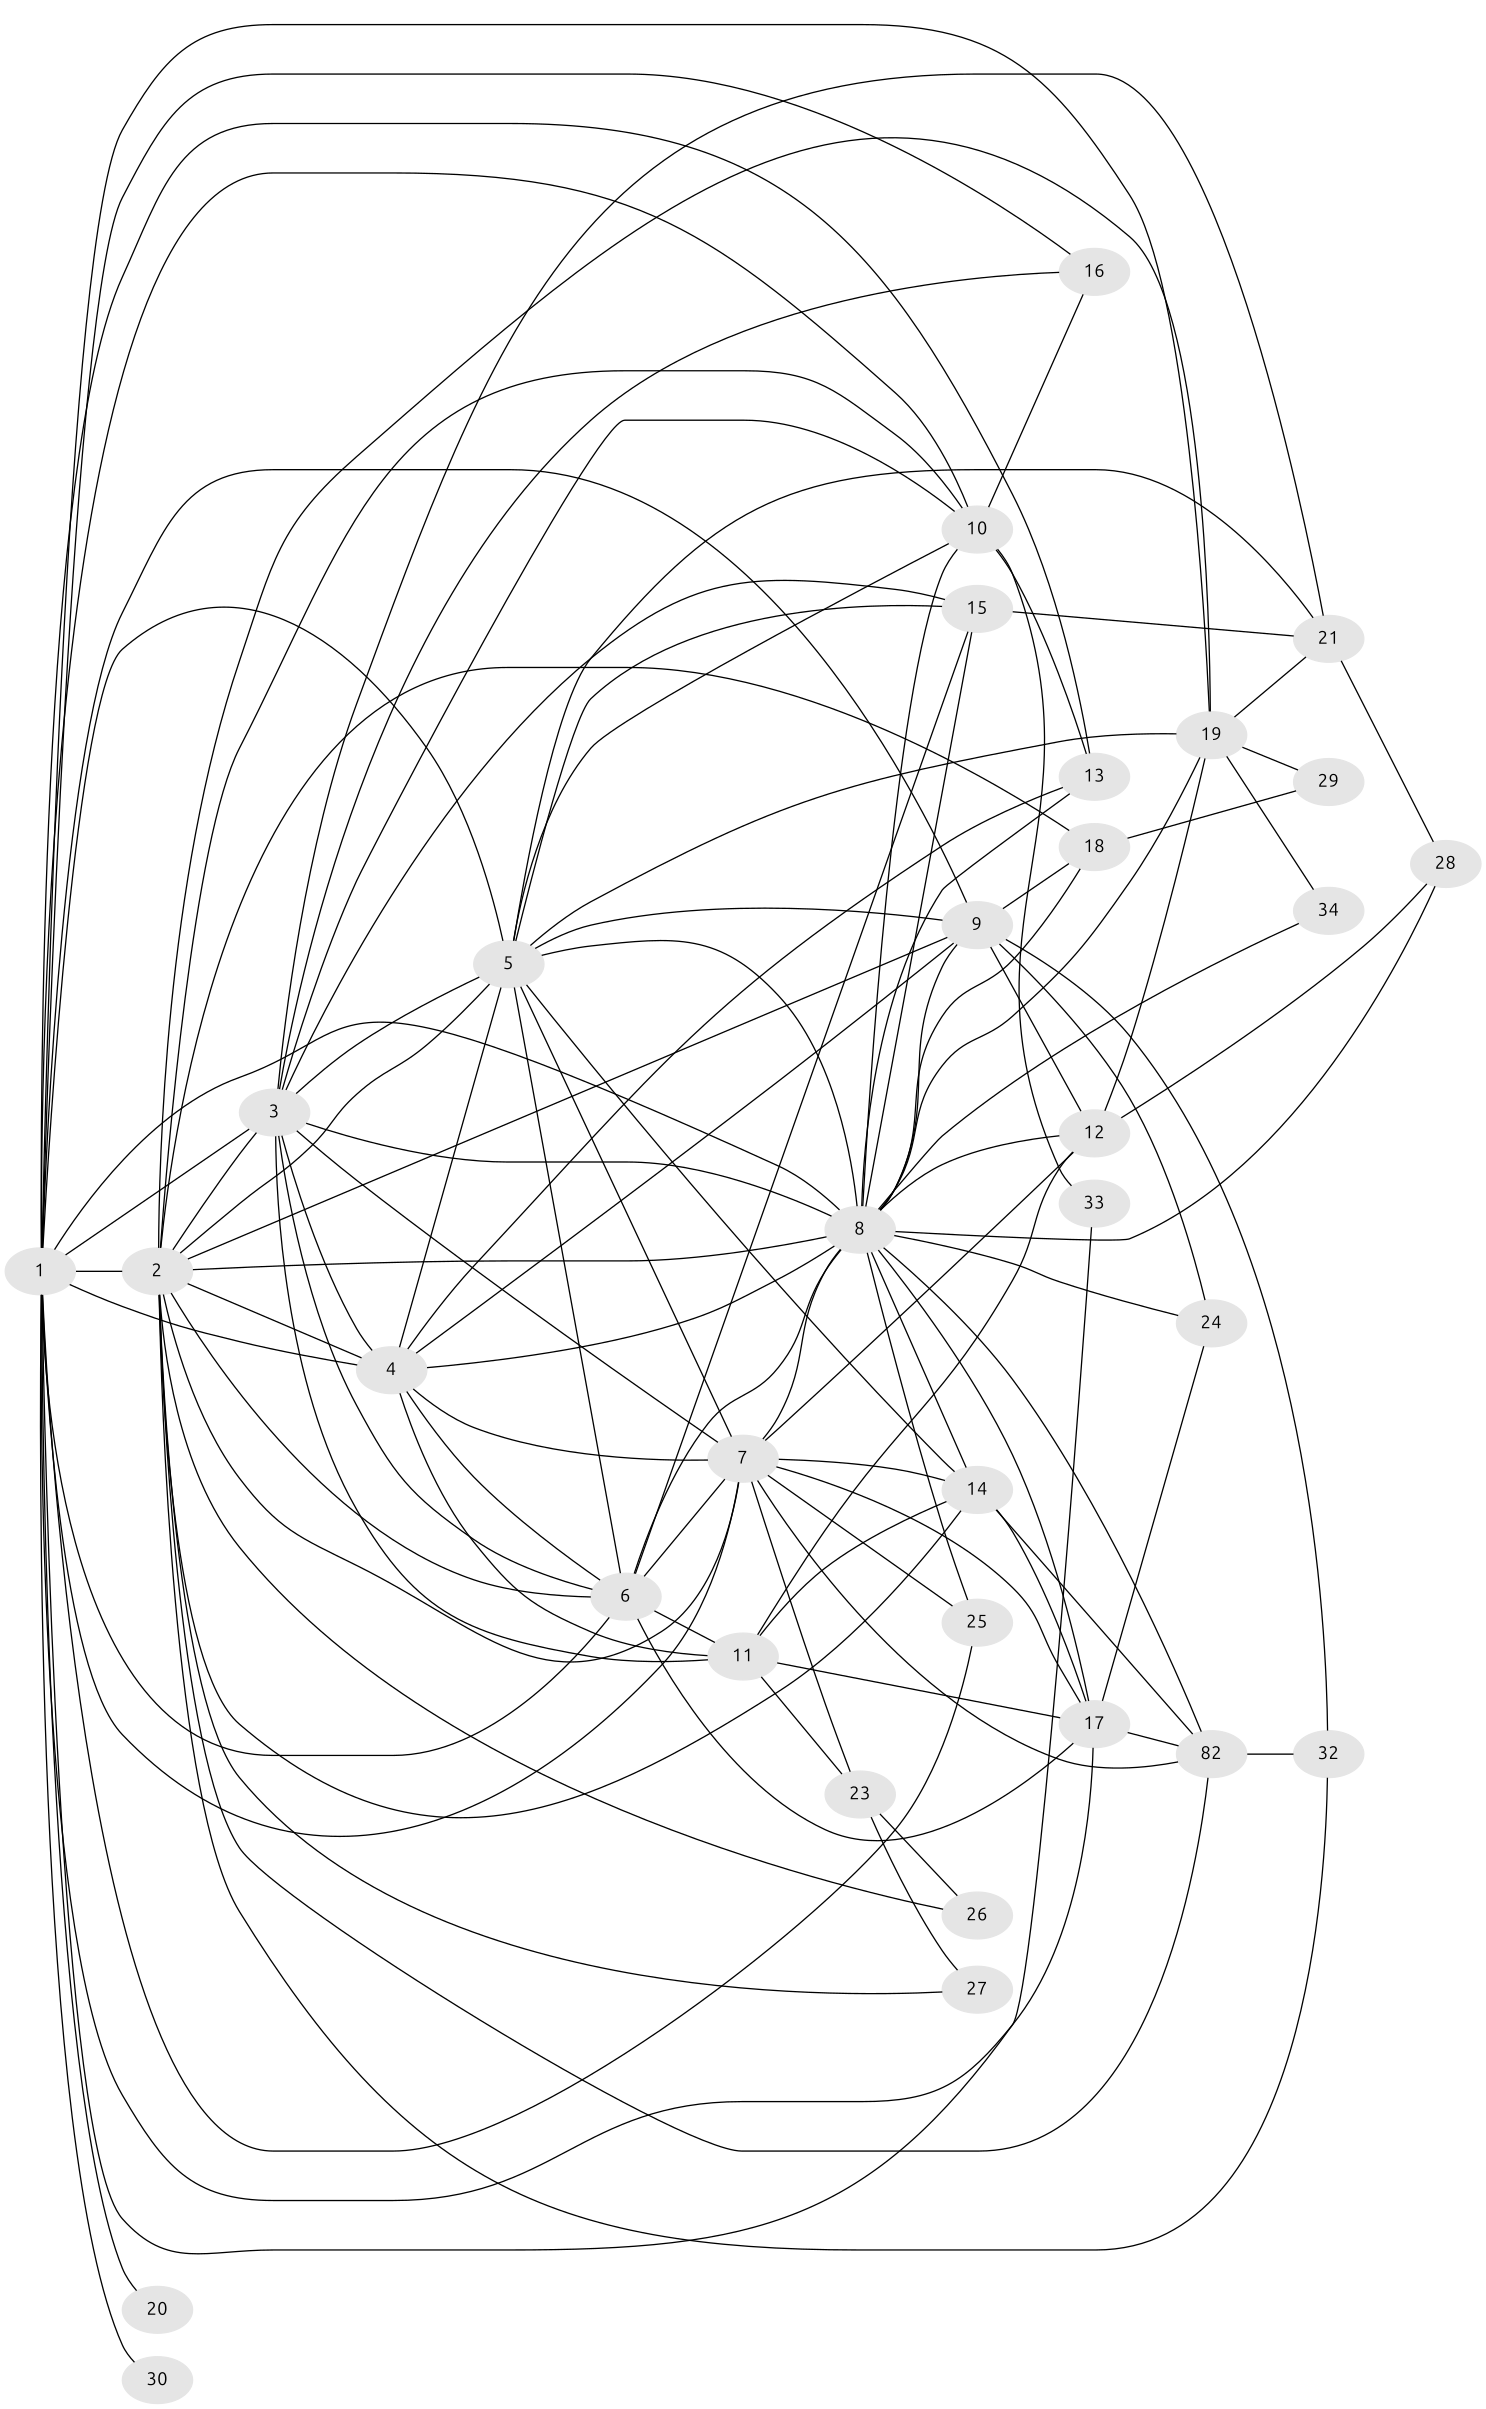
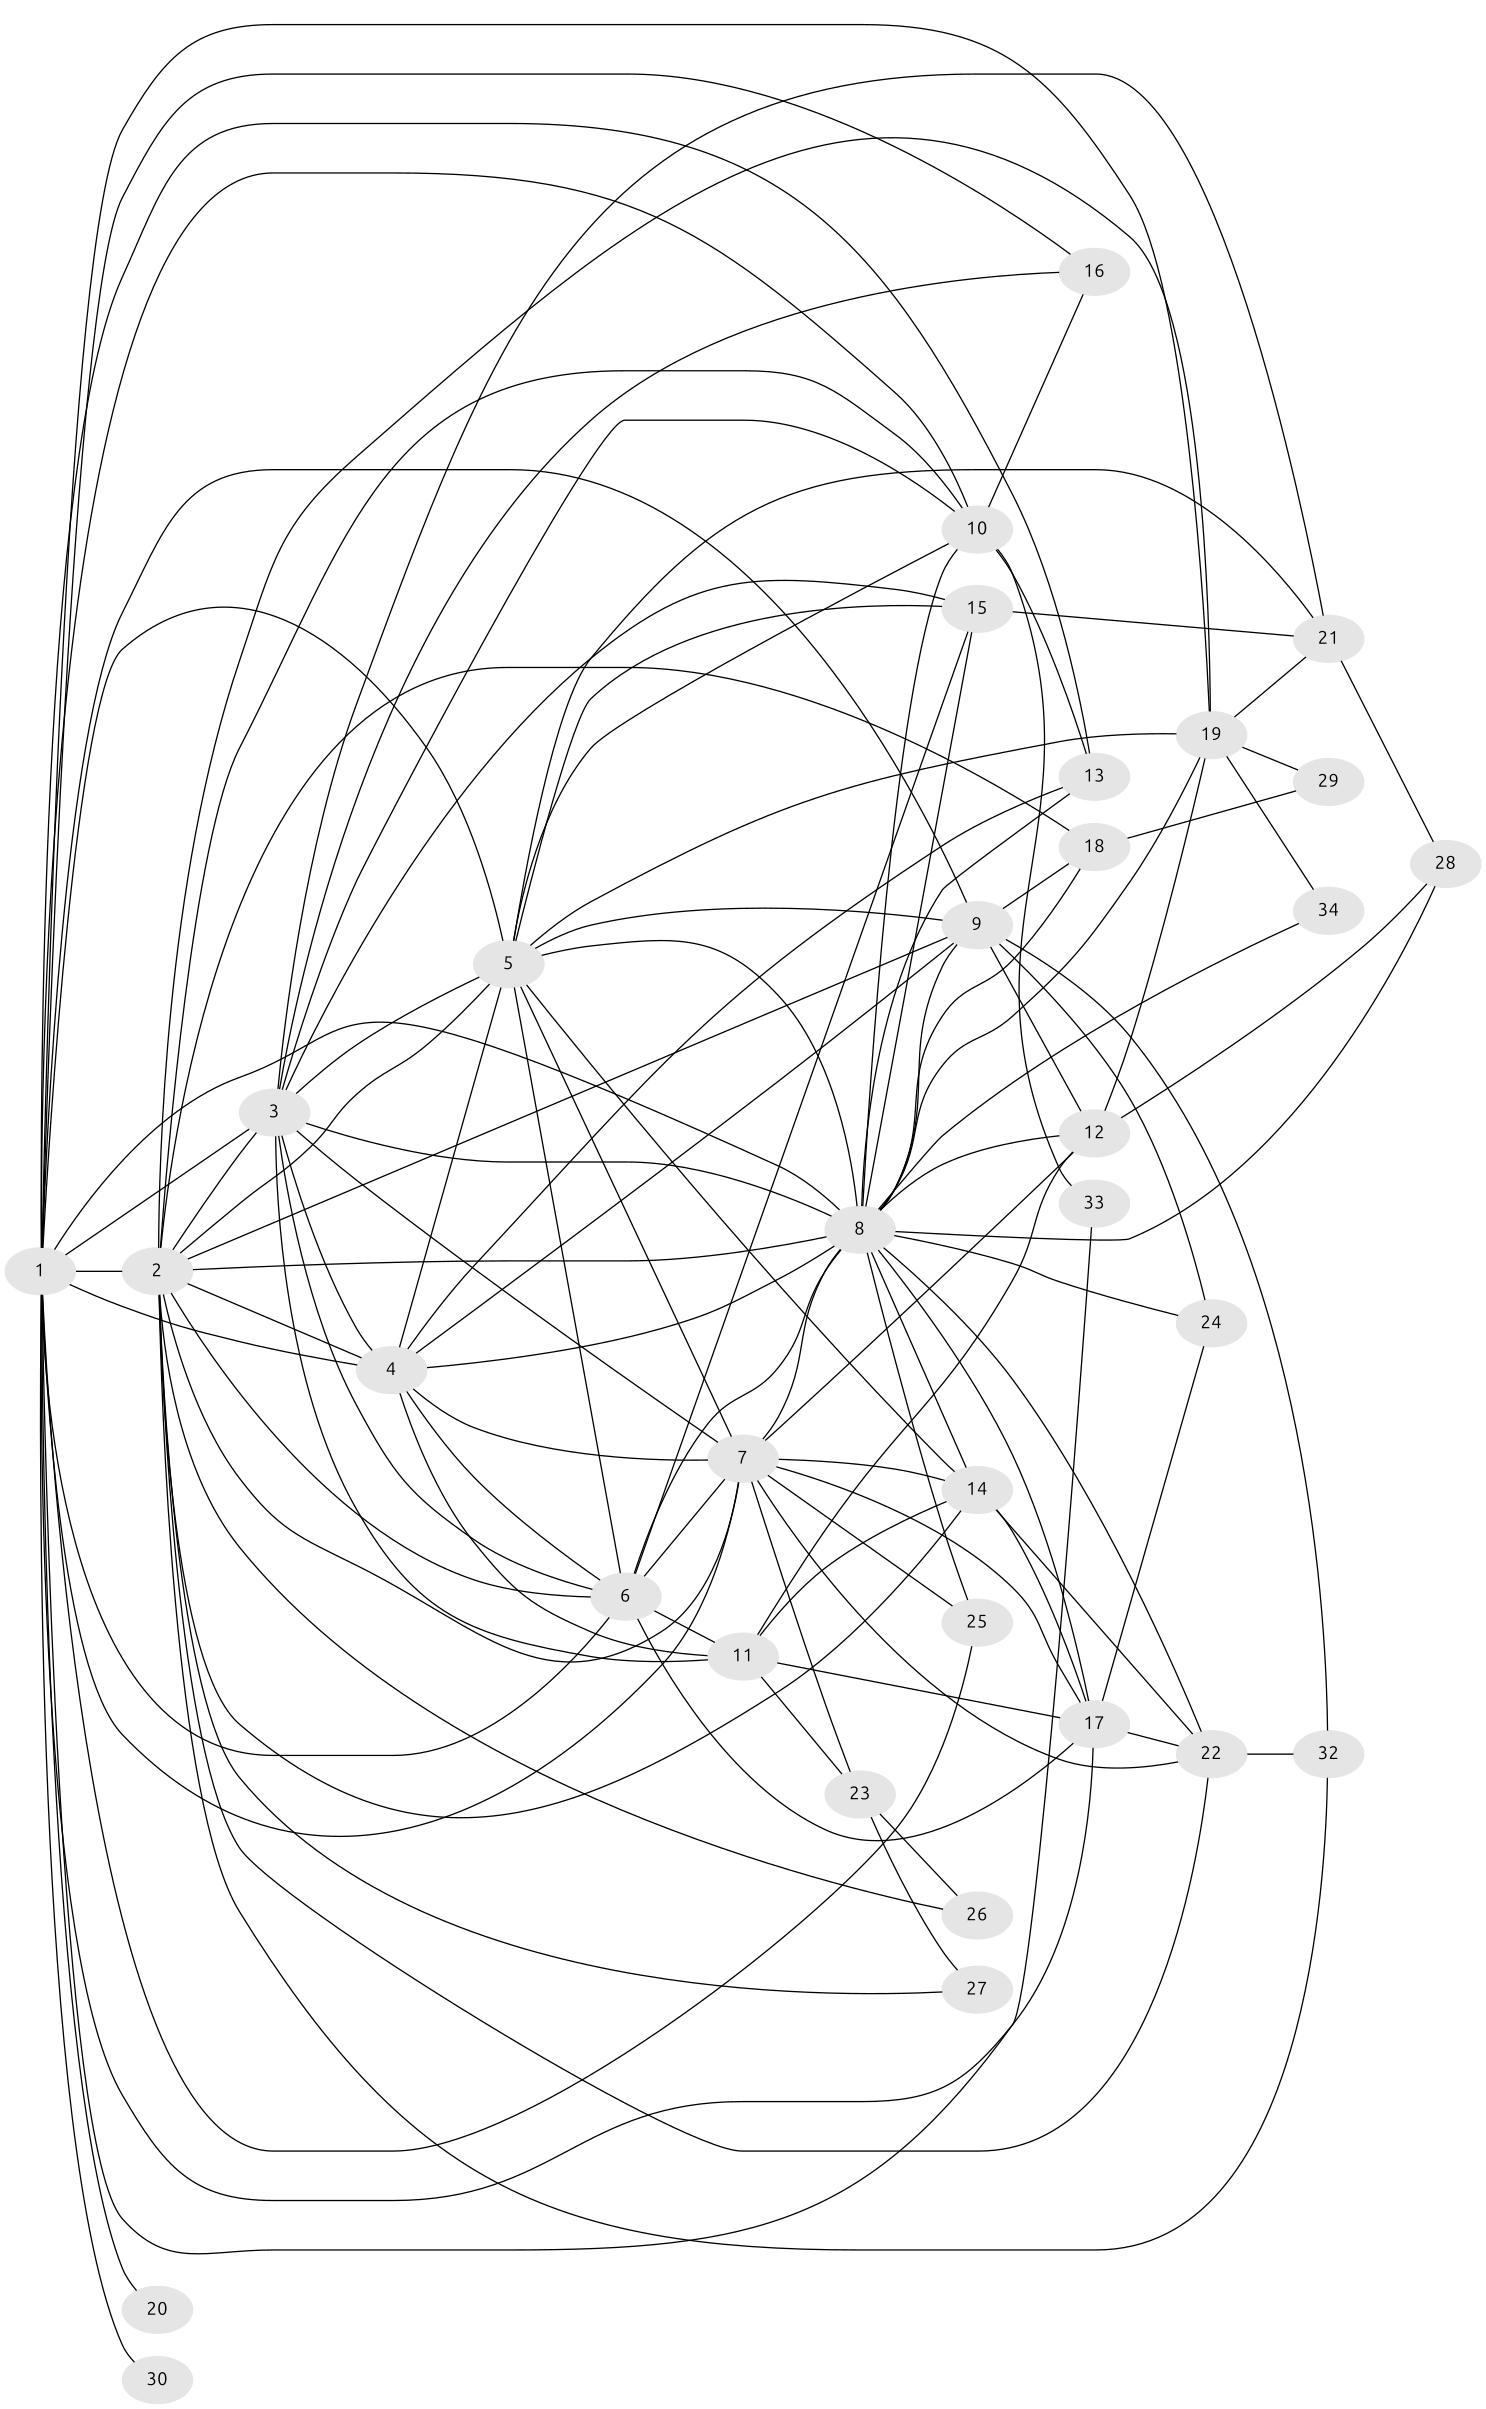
node "82": label "82" -> "22"
